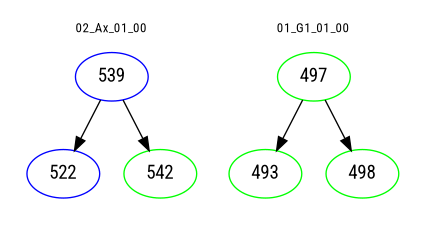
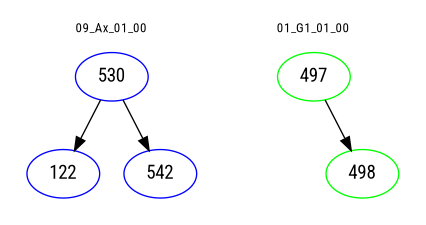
cluster "02_Ax_01_00": label "02_Ax_01_00" -> "09_Ax_01_00"
node "539": label "539" -> "530"
node "522": label "522" -> "122"
node "542": color green -> blue
node "493": removed
